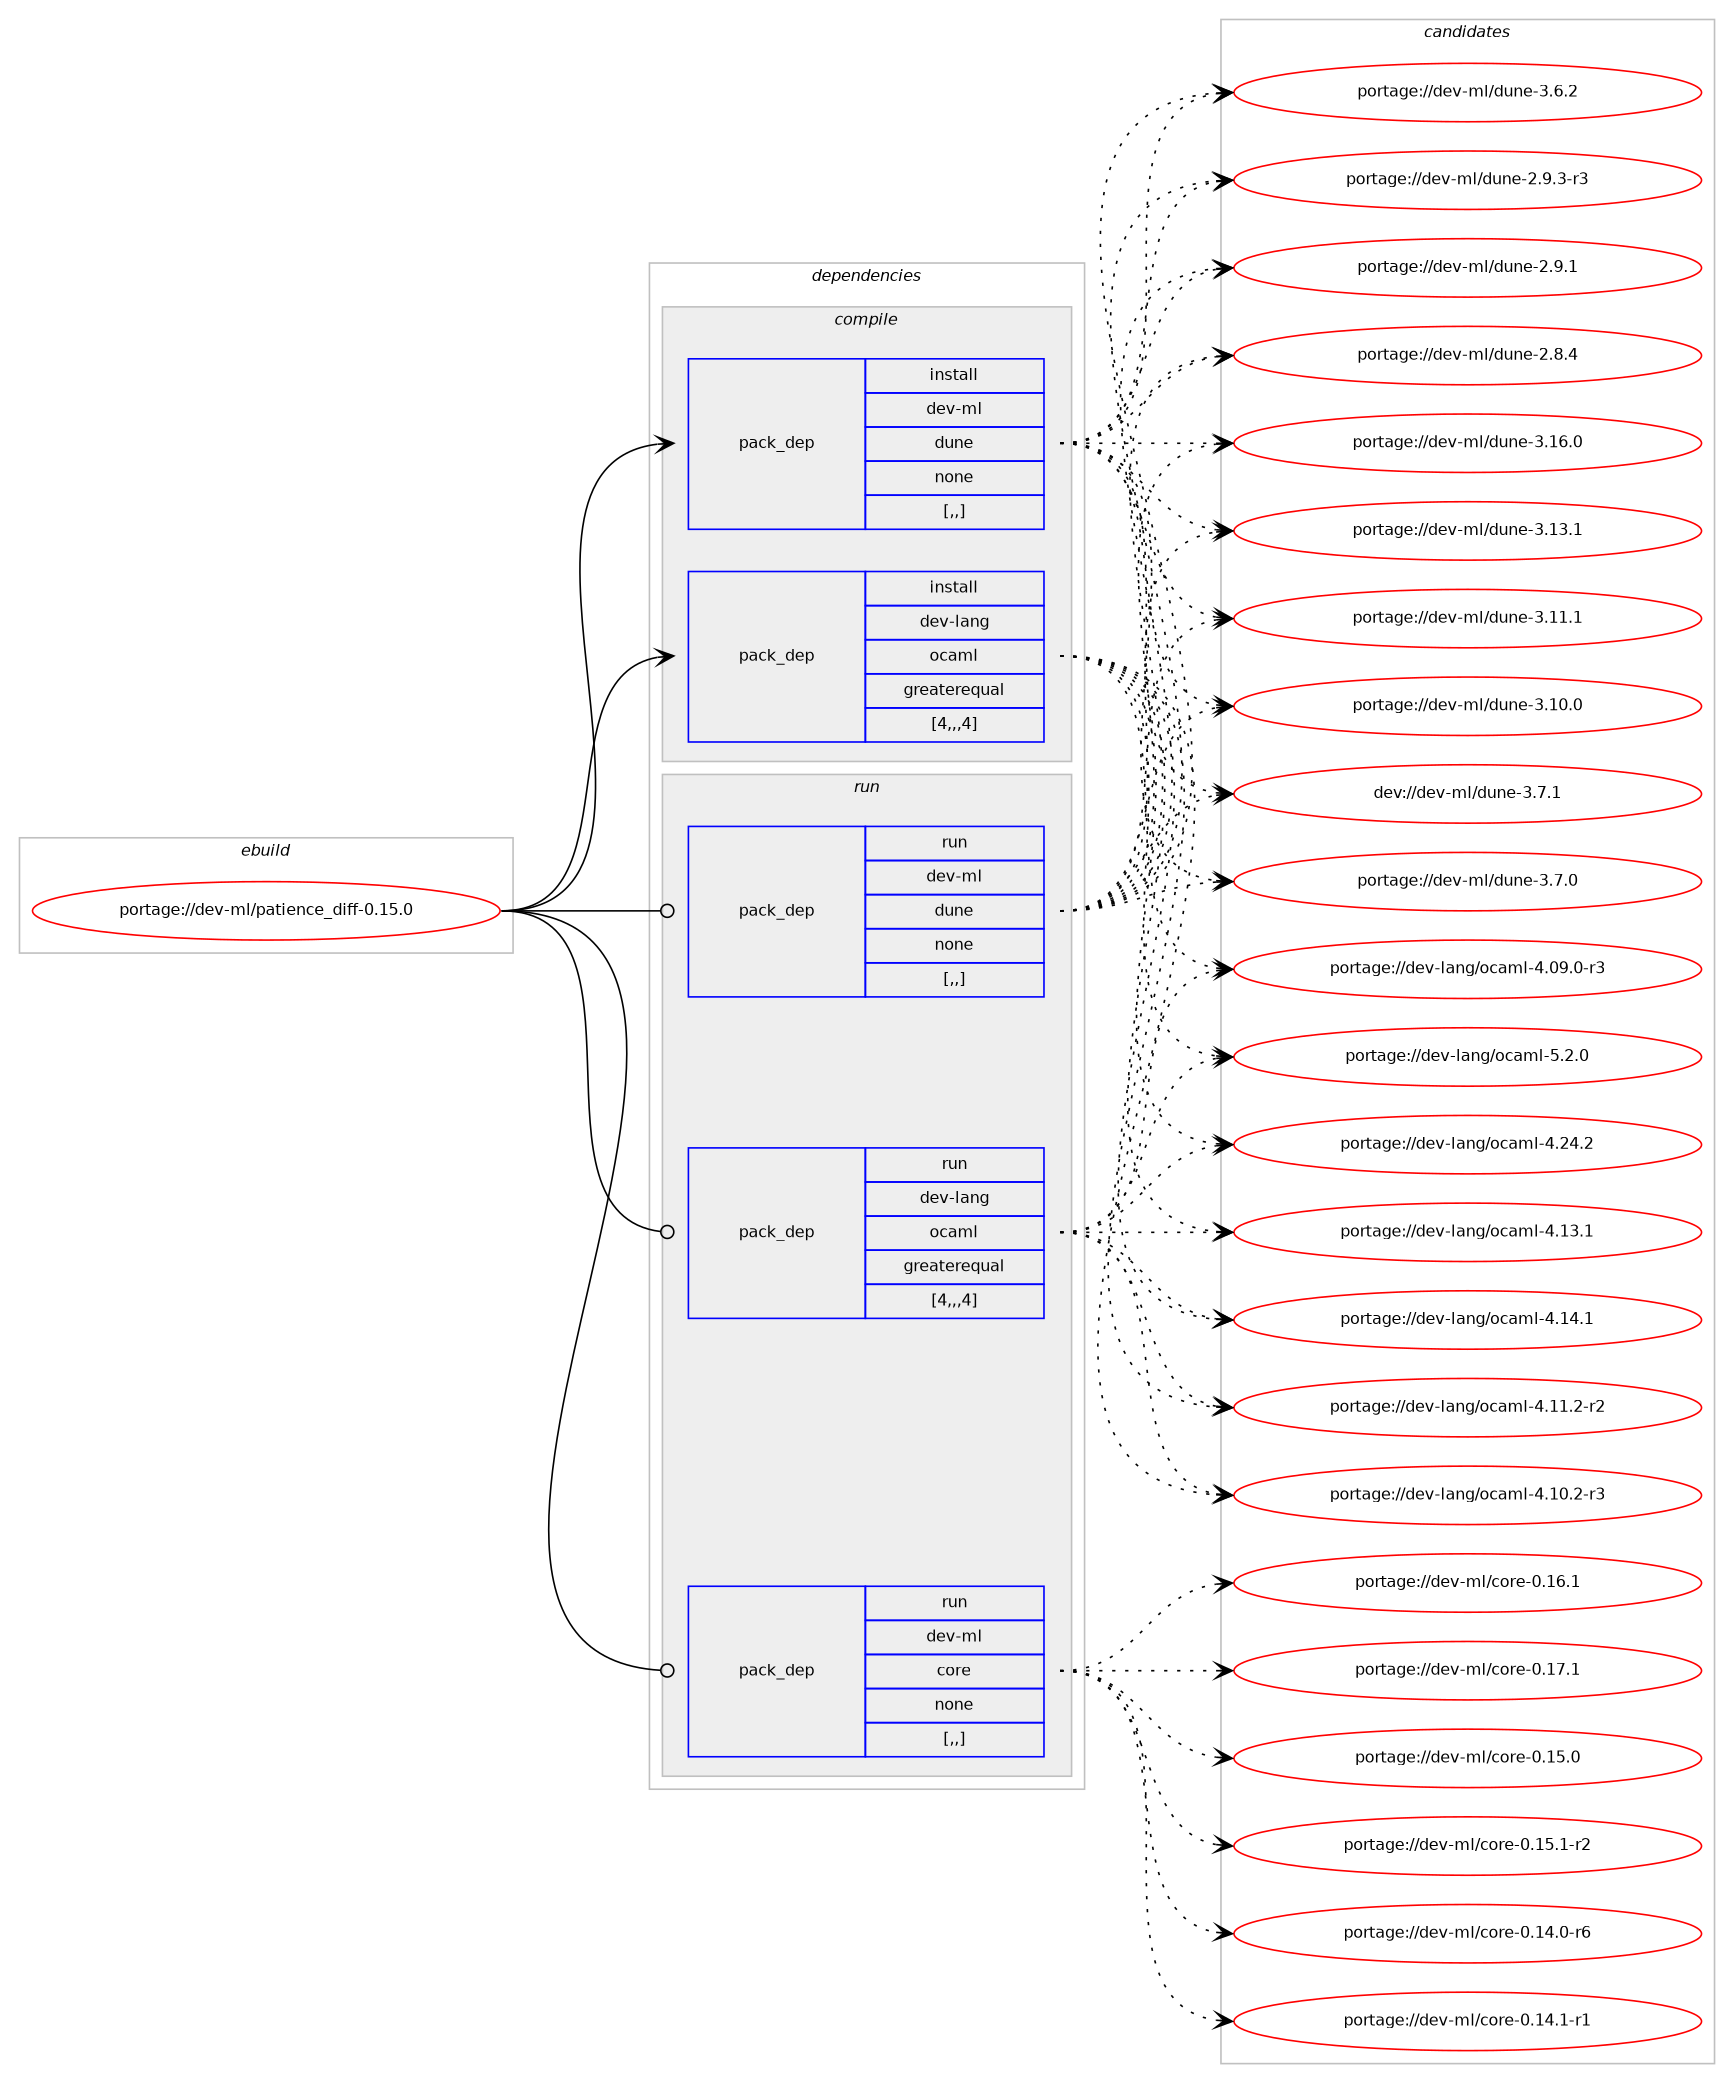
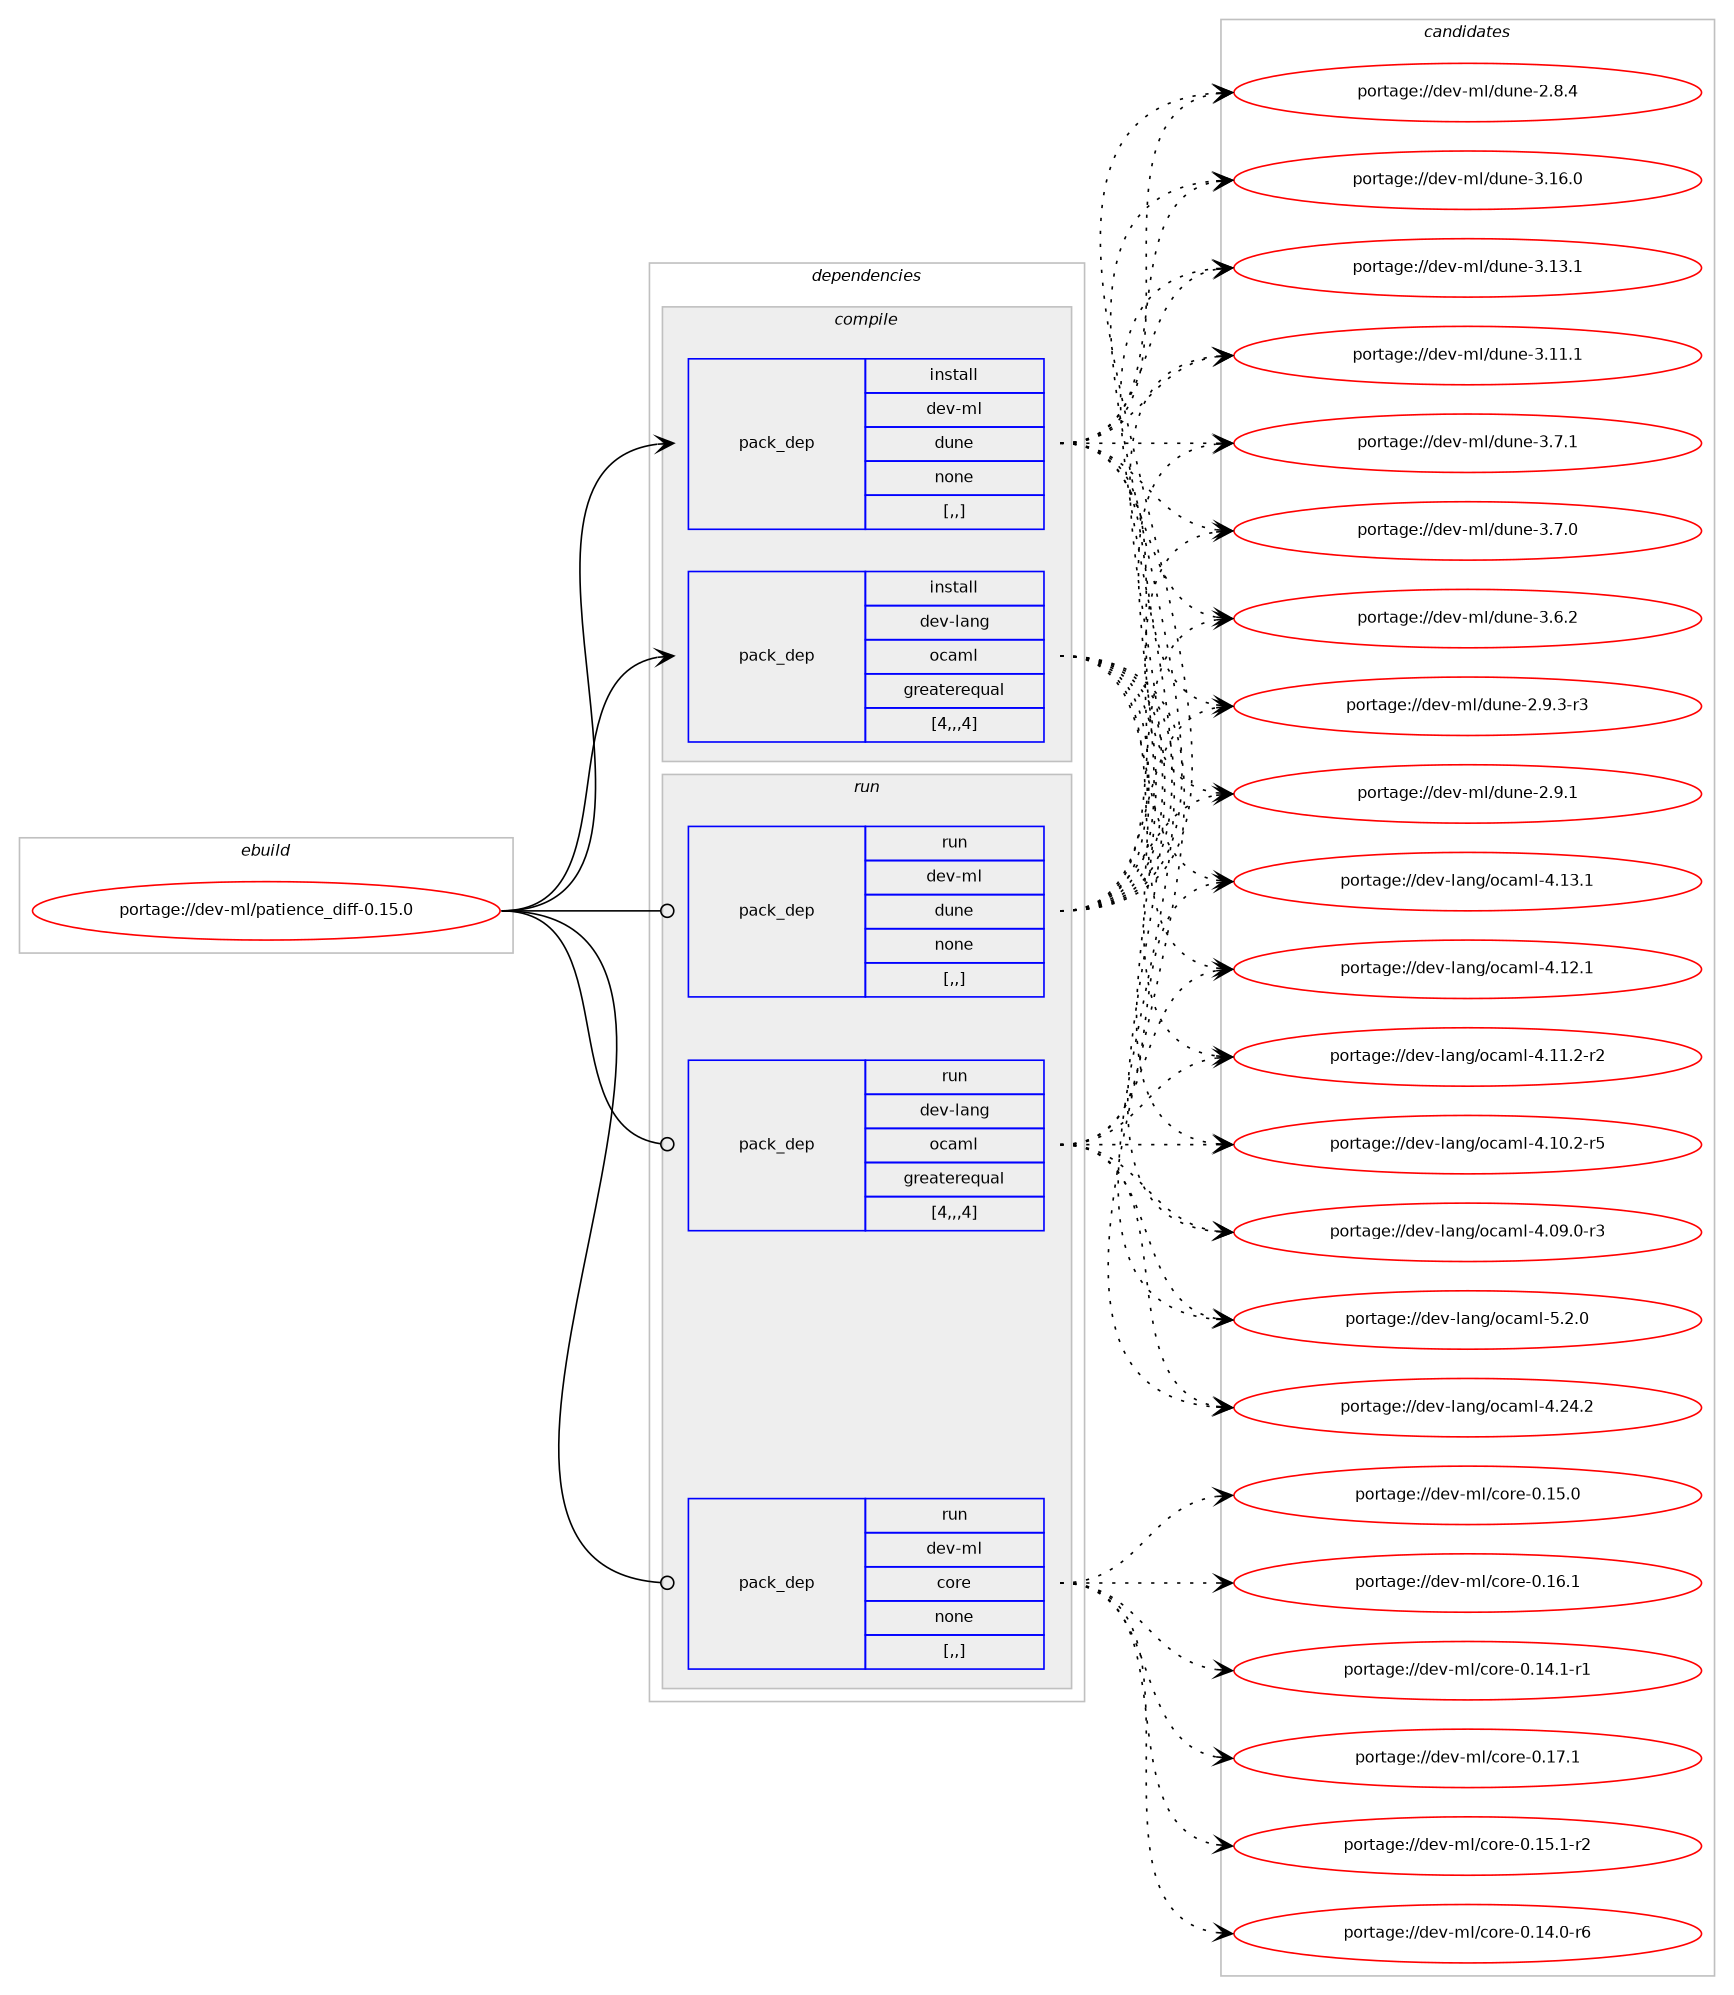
node "portage://dev-ml/dune-3.10.0": removed
node "dev://dev-ml/dune-3.7.1": label "dev://dev-ml/dune-3.7.1" -> "portage://dev-ml/dune-3.7.1"
node "portage://dev-lang/ocaml-4.14.1": label "portage://dev-lang/ocaml-4.14.1" -> "portage://dev-lang/ocaml-4.12.1"
node "portage://dev-lang/ocaml-4.10.2-r3": label "portage://dev-lang/ocaml-4.10.2-r3" -> "portage://dev-lang/ocaml-4.10.2-r5"
